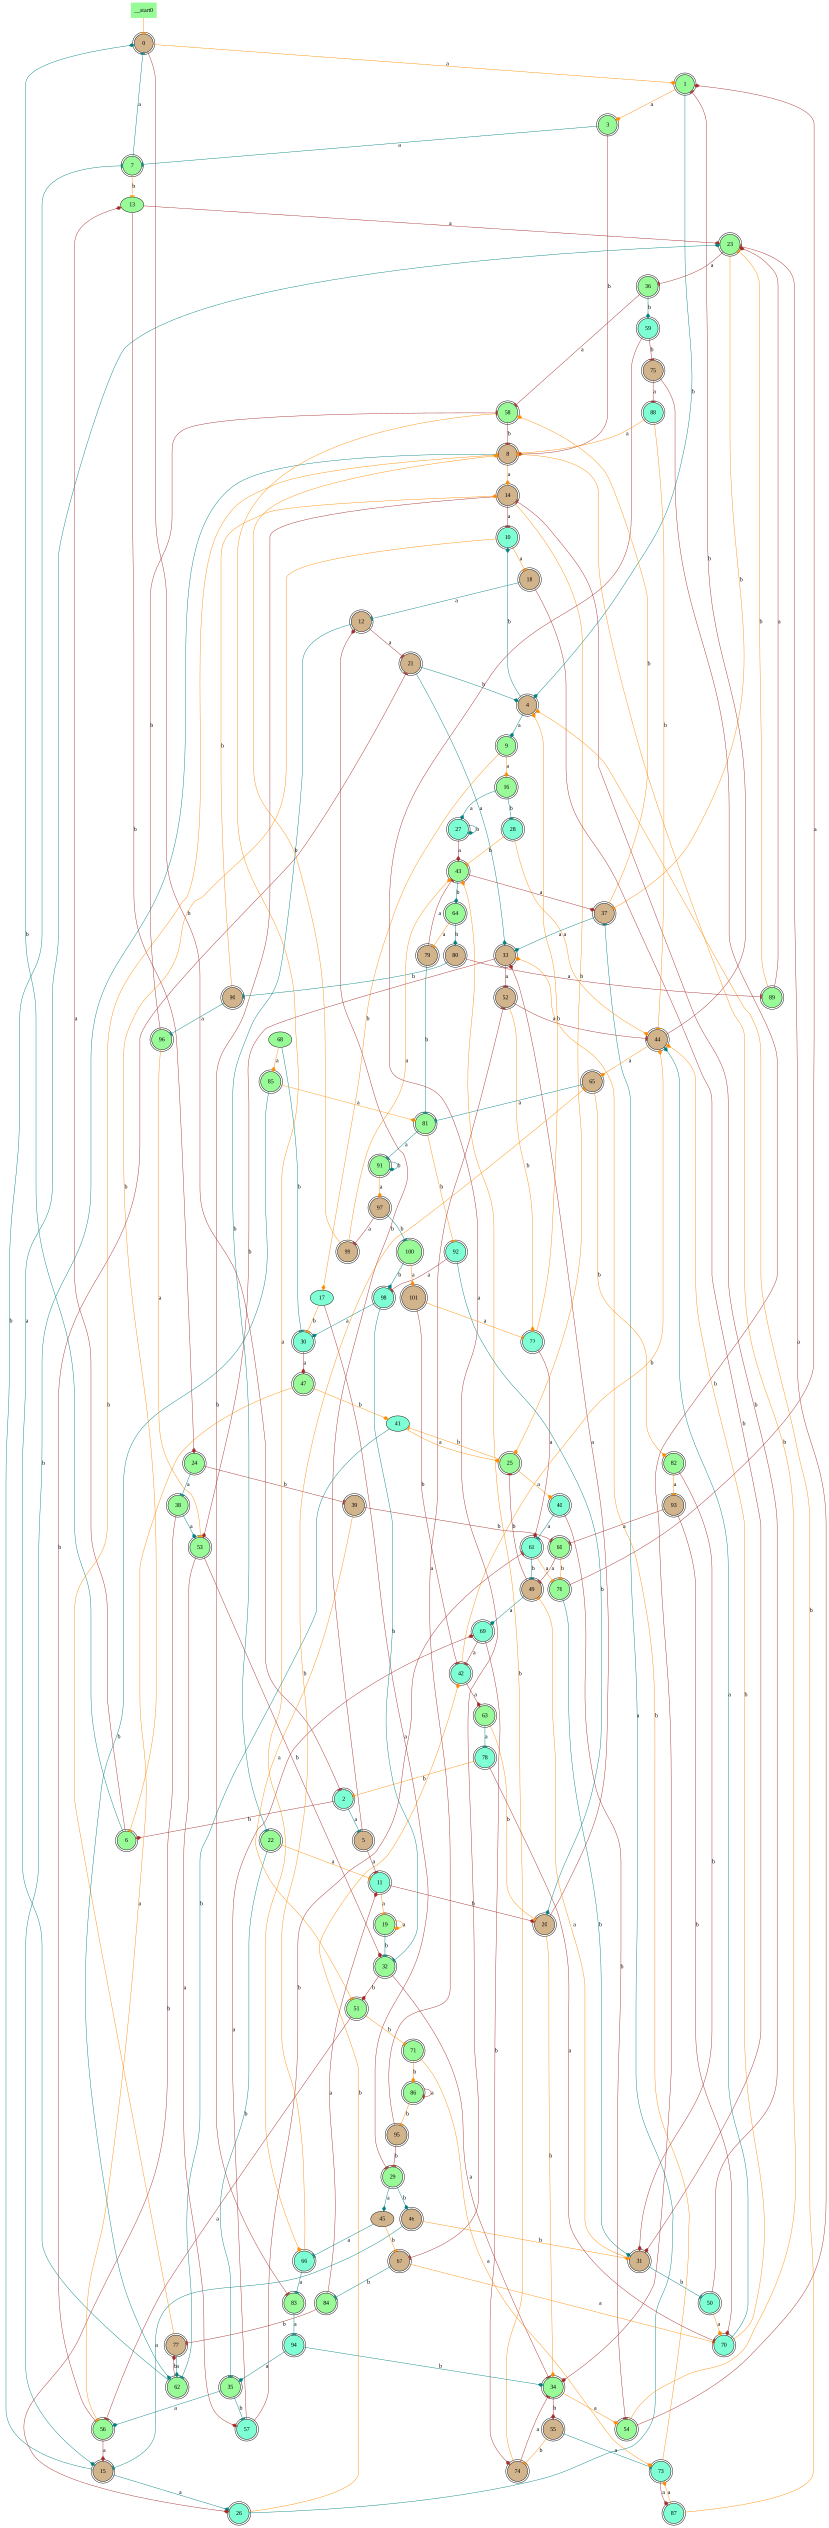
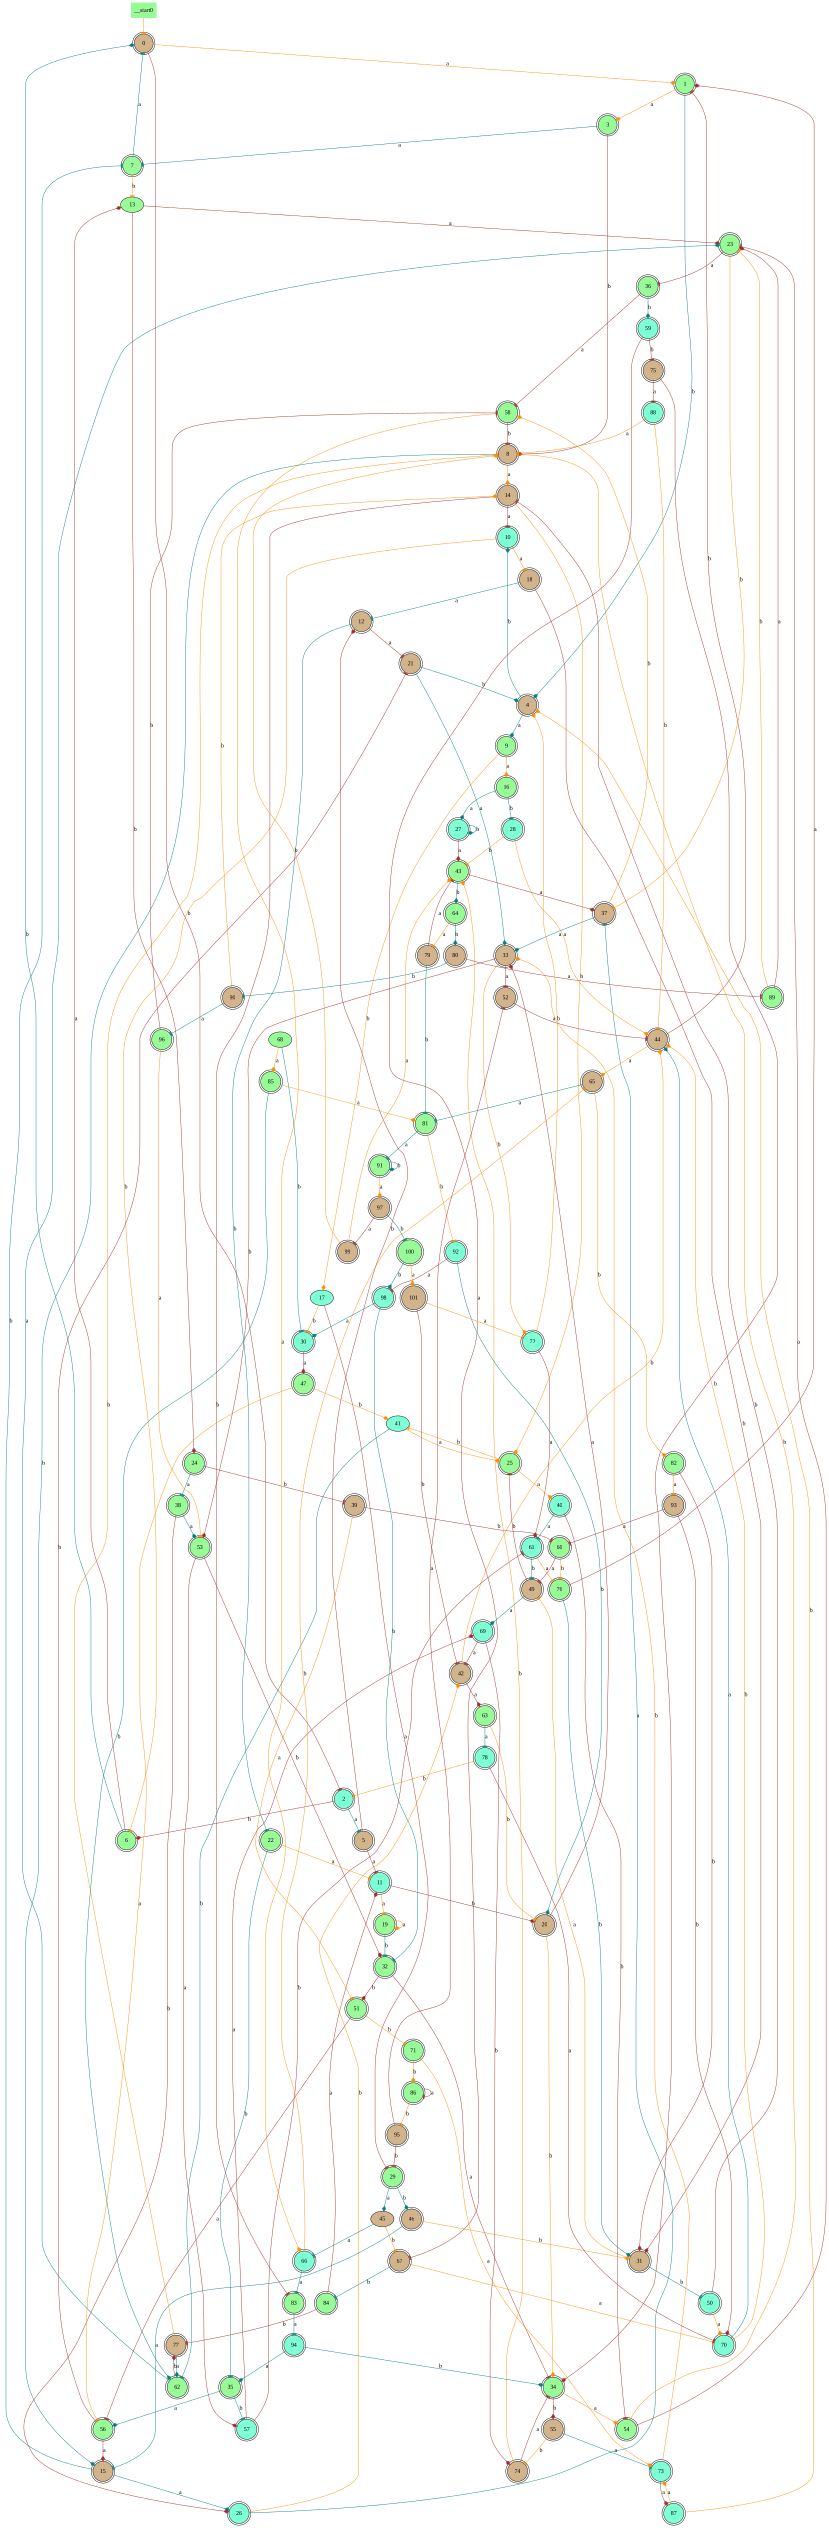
edge "52" -> "72": now "33" -> "72"
node "42": fillcolor aquamarine -> tan
